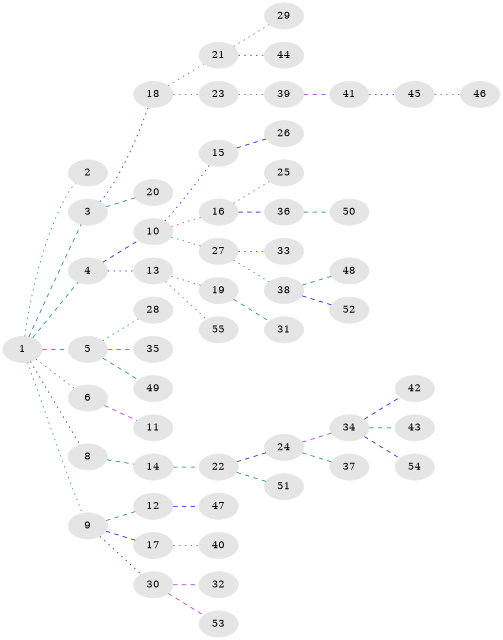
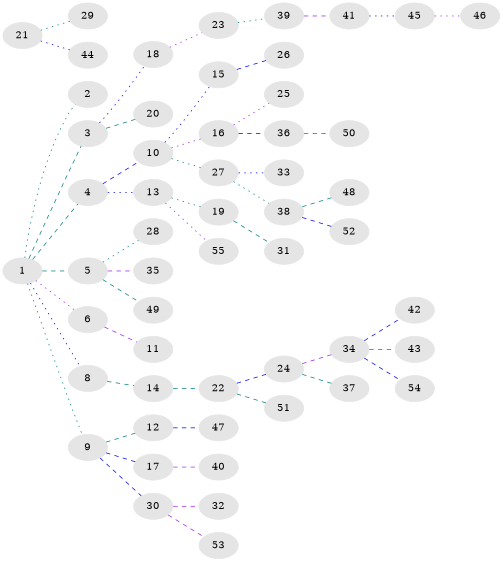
edge "21" -- "18": removed
edge "17" -- "40": style dotted -> dashed
edge "9" -- "30": style dotted -> dashed
